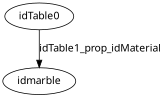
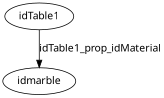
node "idTable0": label "idTable0" -> "idTable1"
